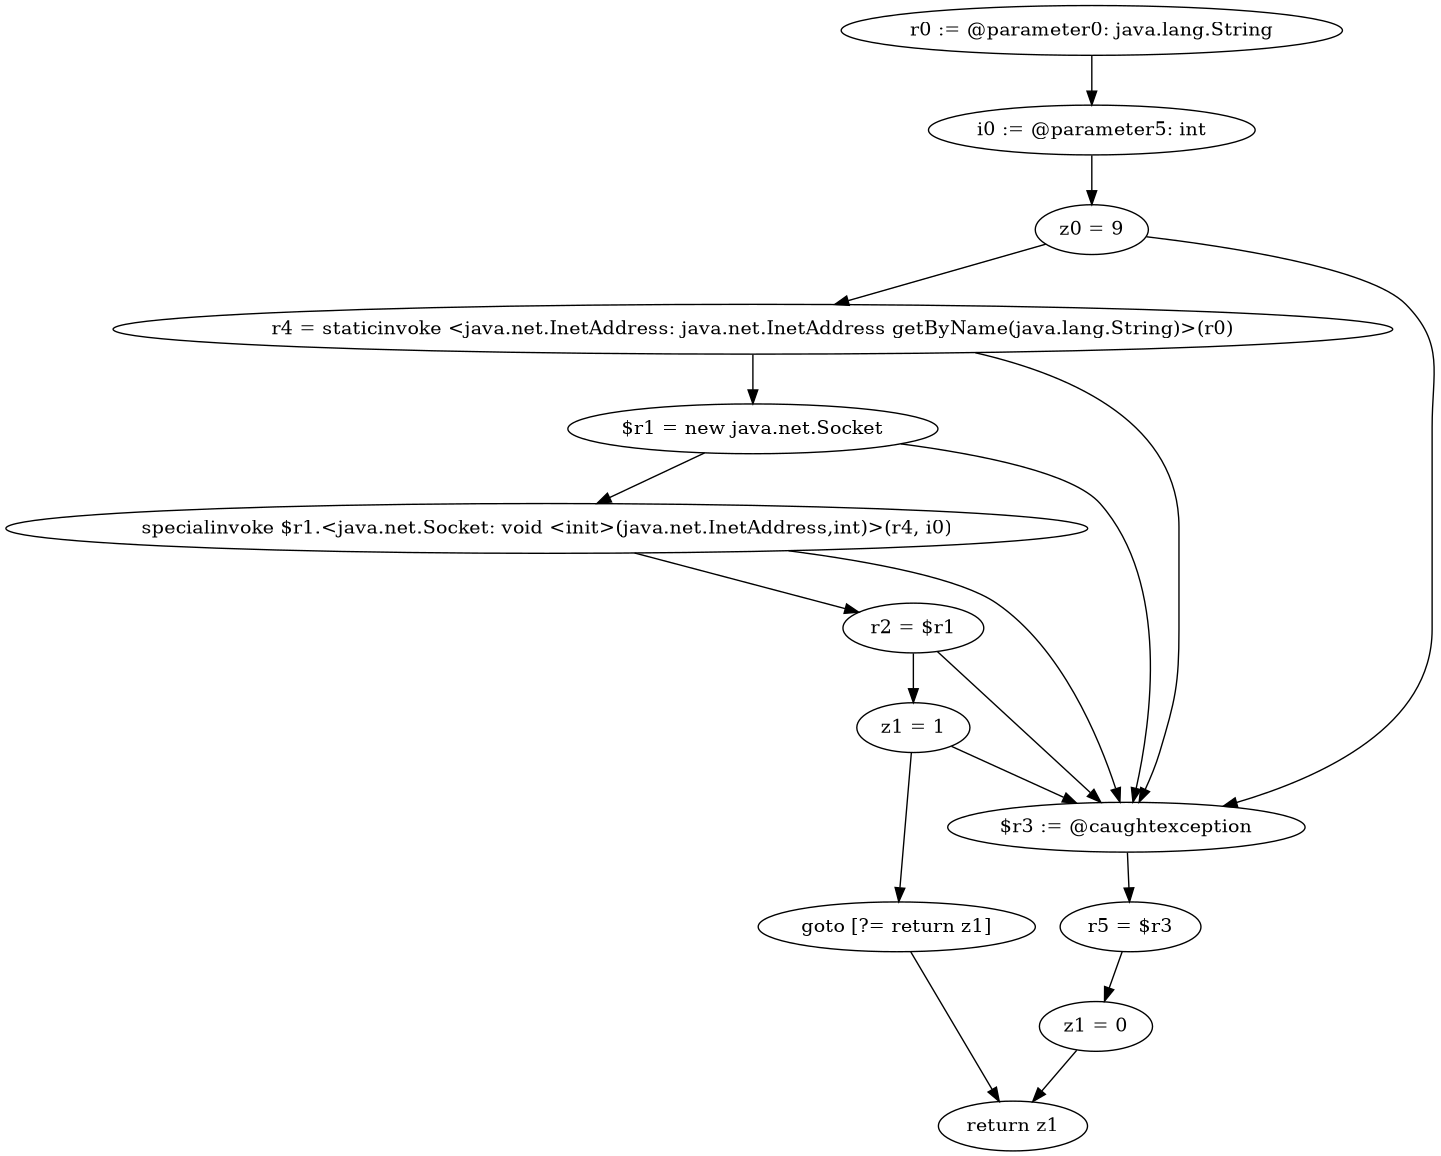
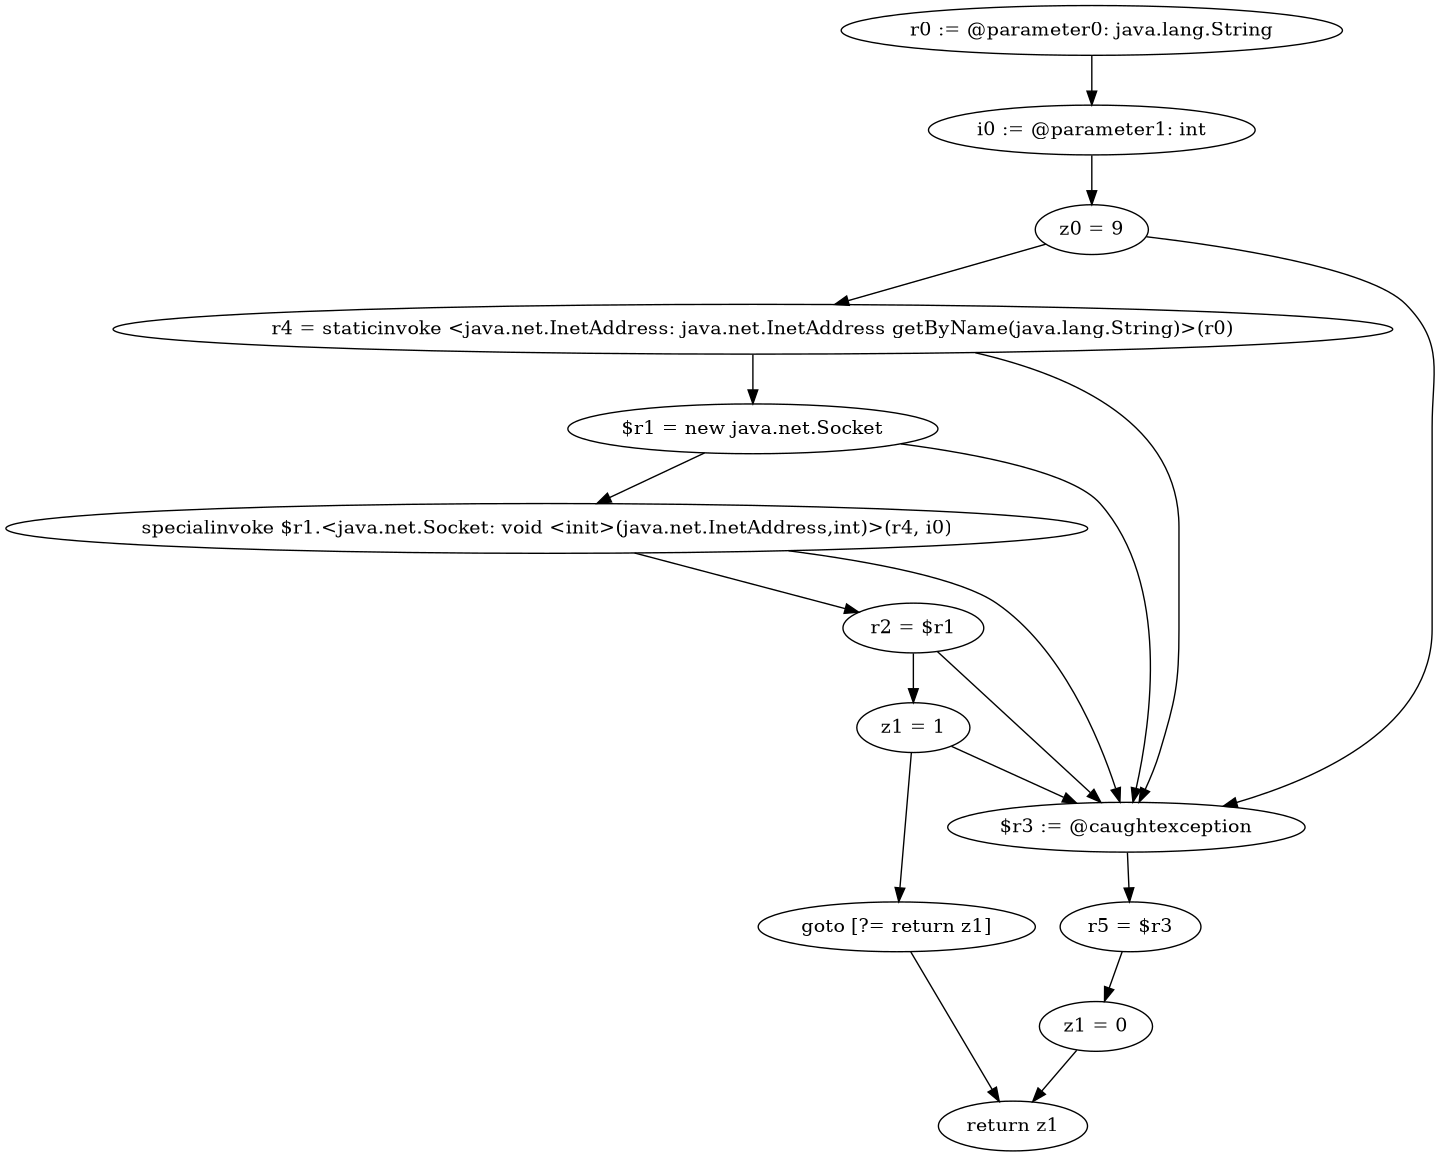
node "i0 := @parameter5: int": label "i0 := @parameter5: int" -> "i0 := @parameter1: int"
